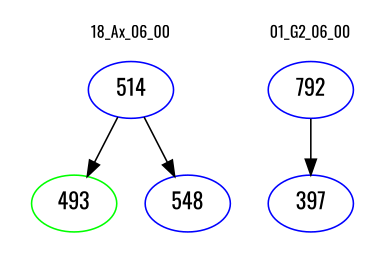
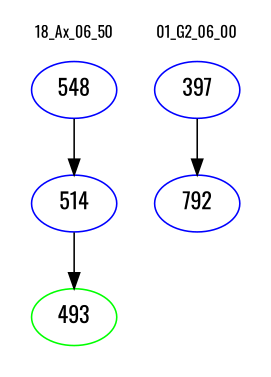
cluster "18_Ax_06_00": label "18_Ax_06_00" -> "18_Ax_06_50"
edge "792" -> "397": reversed
edge "514" -> "548": reversed
